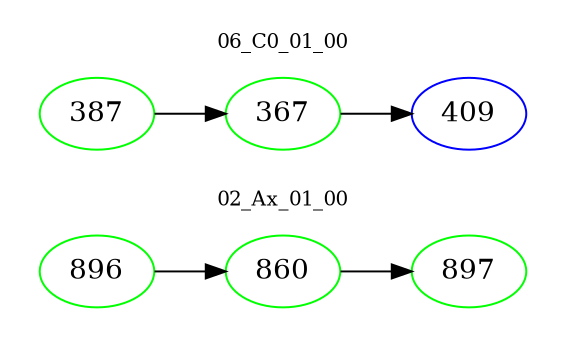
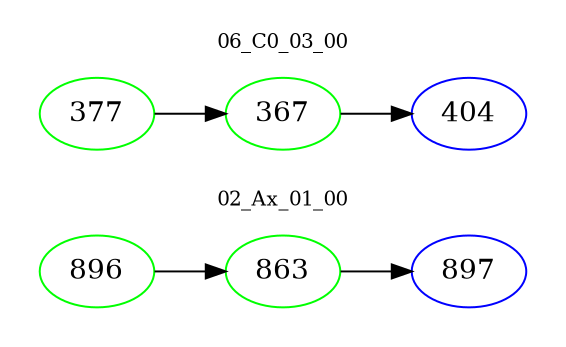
cluster "06_C0_01_00": label "06_C0_01_00" -> "06_C0_03_00"
node "387": label "387" -> "377"
node "409": label "409" -> "404"
node "860": label "860" -> "863"
node "897": color green -> blue
